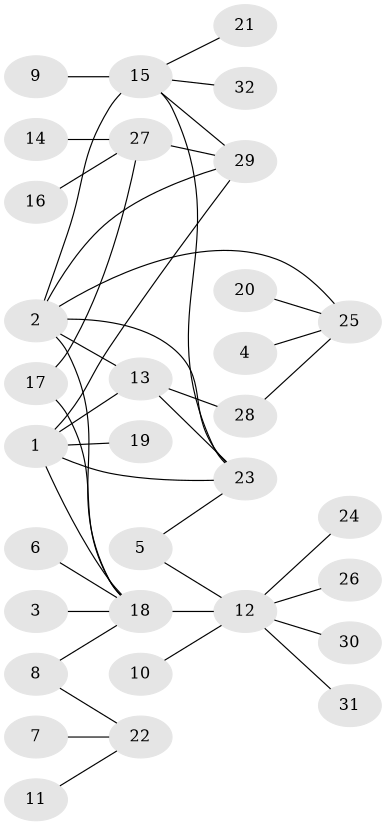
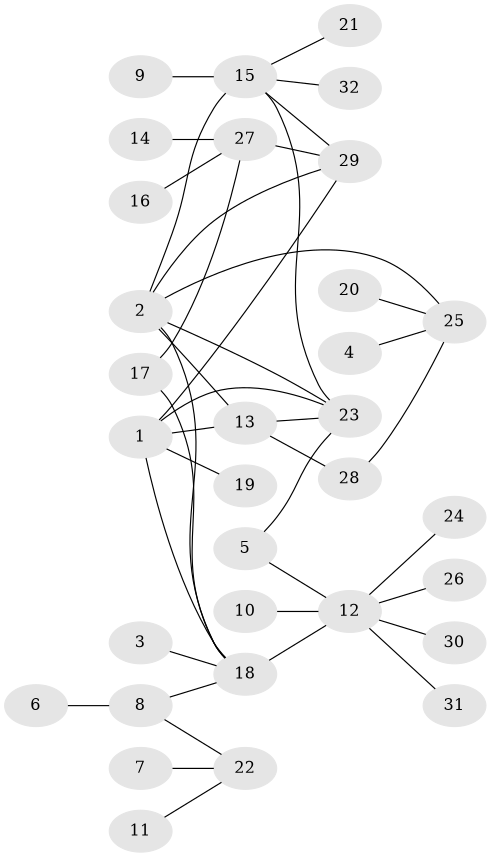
edge "6" -- "18": now "6" -- "8"
